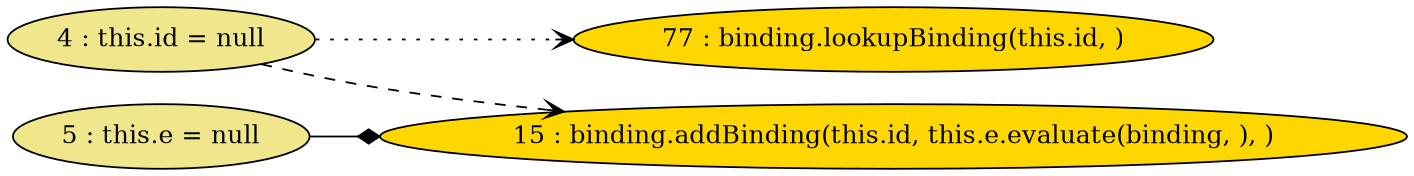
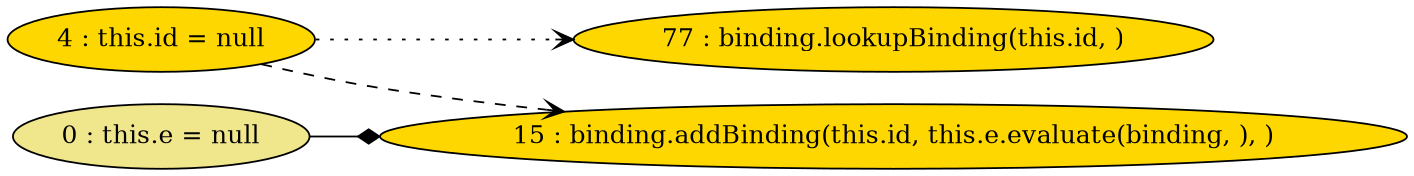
node "4 : this.id = null": fillcolor khaki -> gold
node "5 : this.e = null": label "5 : this.e = null" -> "0 : this.e = null"
